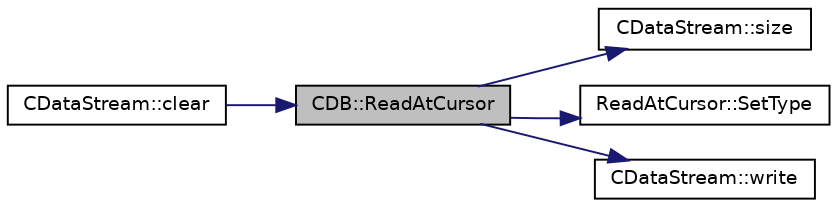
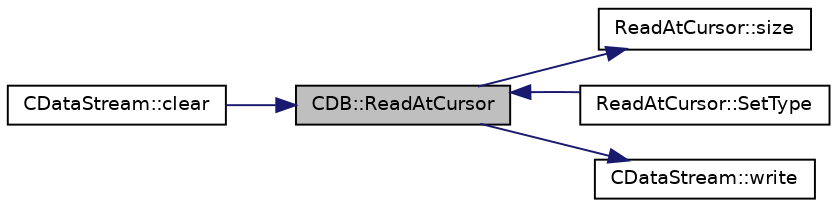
node "CDataStream::size": label "CDataStream::size" -> "ReadAtCursor::size"
edge "CDB::ReadAtCursor" -> "ReadAtCursor::SetType": reversed
